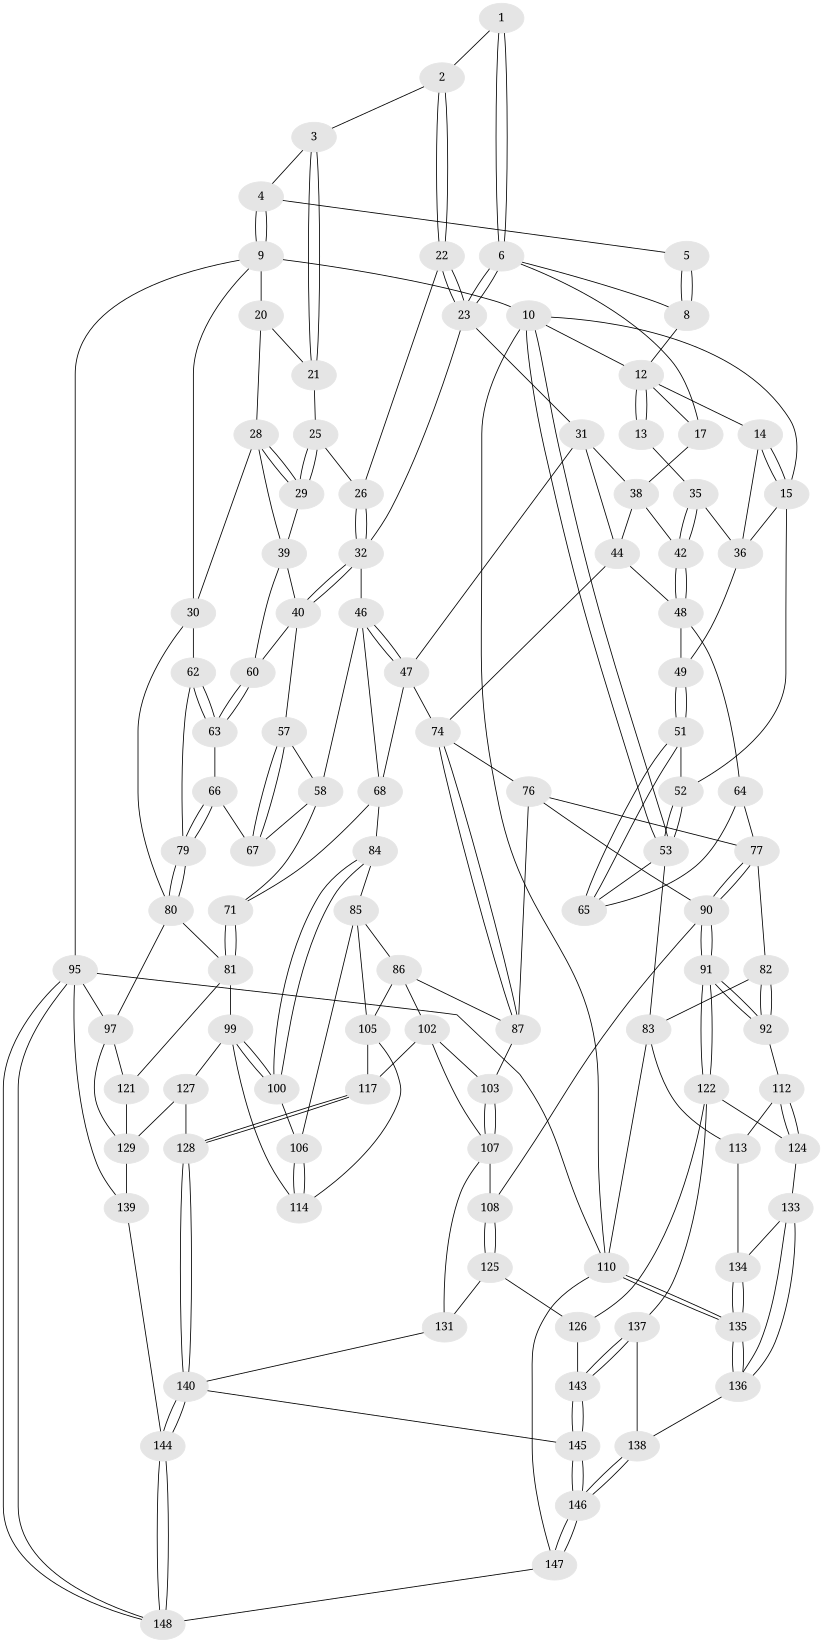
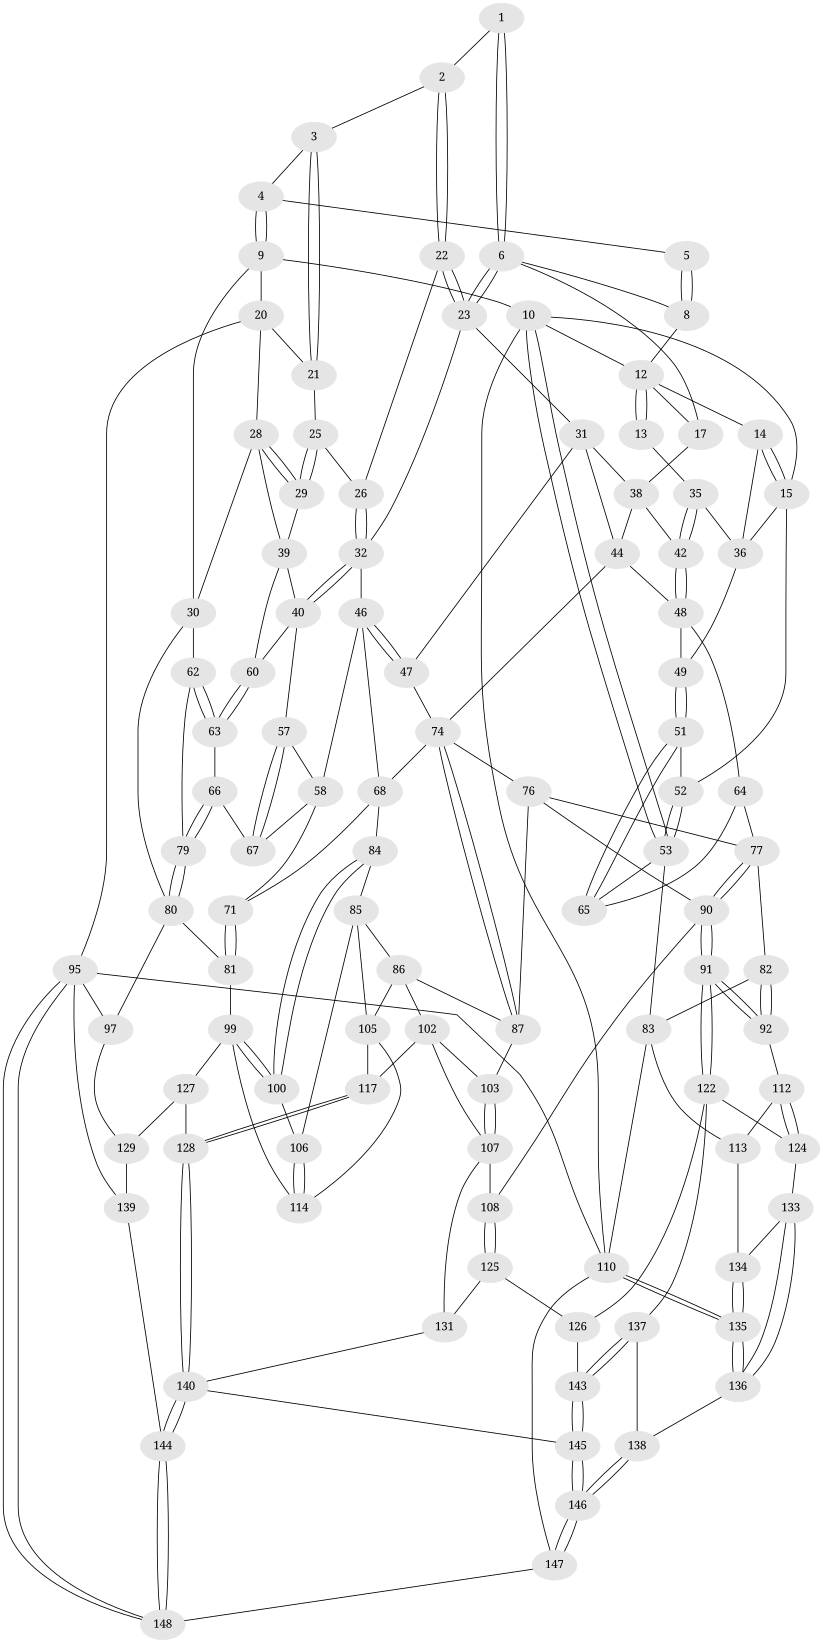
edge "9" -- "95": now "20" -- "95"
edge "47" -- "68": now "74" -- "68"
node "121": removed
